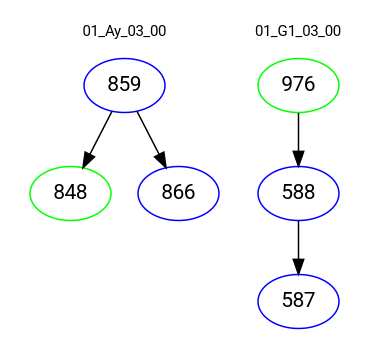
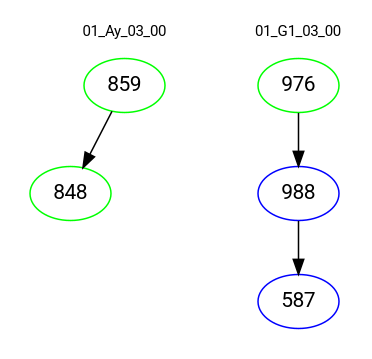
node "859": color blue -> green
node "866": removed
node "588": label "588" -> "988"
